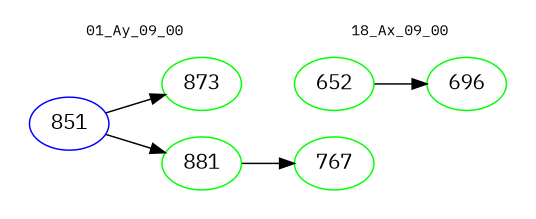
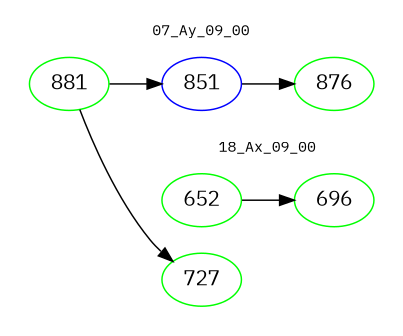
cluster "01_Ay_09_00": label "01_Ay_09_00" -> "07_Ay_09_00"
node "873": label "873" -> "876"
edge "851" -> "881": reversed
node "767": label "767" -> "727"
